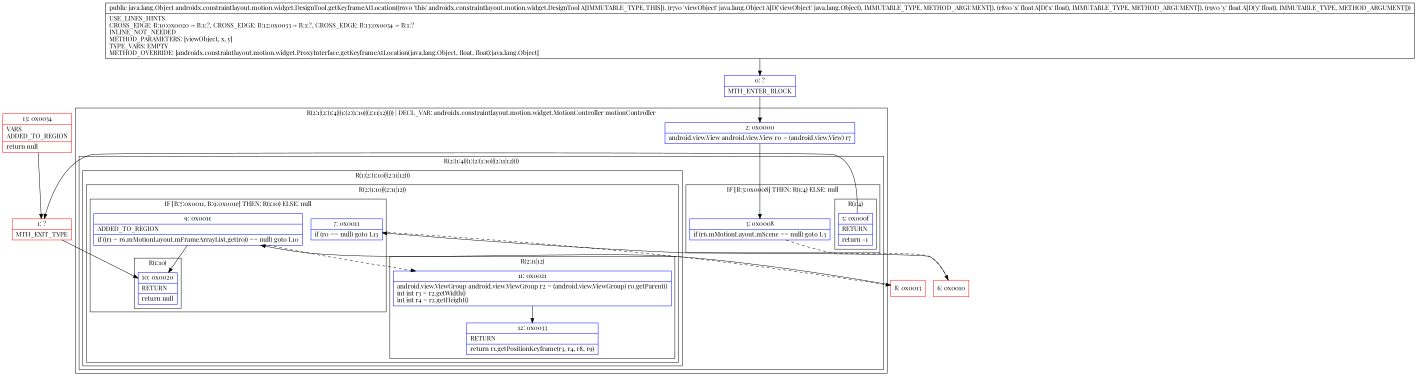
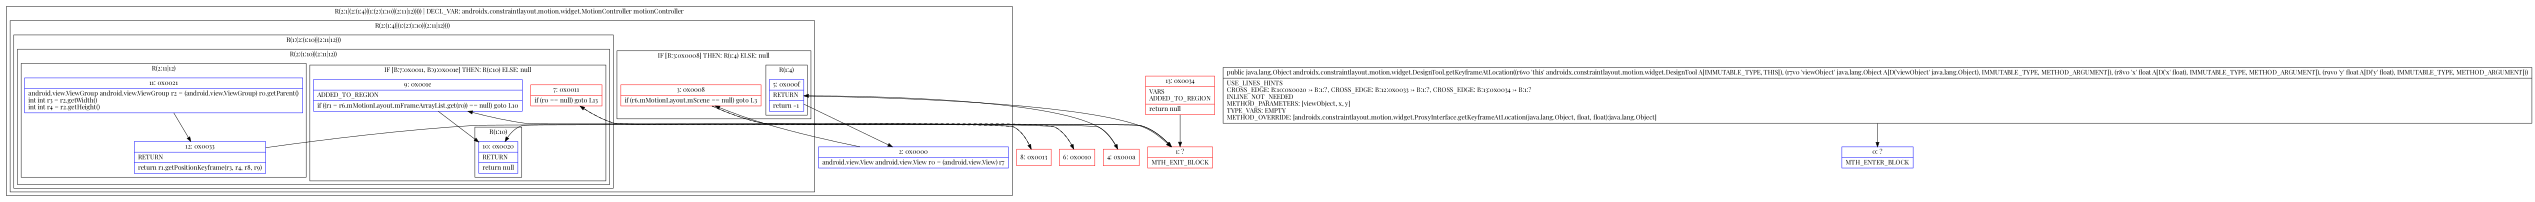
edge "0: ?" -> "2: 0x0000": now "5: 0x000f" -> "2: 0x0000"
edge "12: 0x0033" -> "1: ?": added
node "4: 0x000a": added
node "7: 0x0011": color blue -> red
node "3: 0x0008": color blue -> red
node "1: ?": text "MTH_EXIT_TYPE" -> "MTH_EXIT_BLOCK"
edge "9: 0x001e" -> "11: 0x0021": removed
